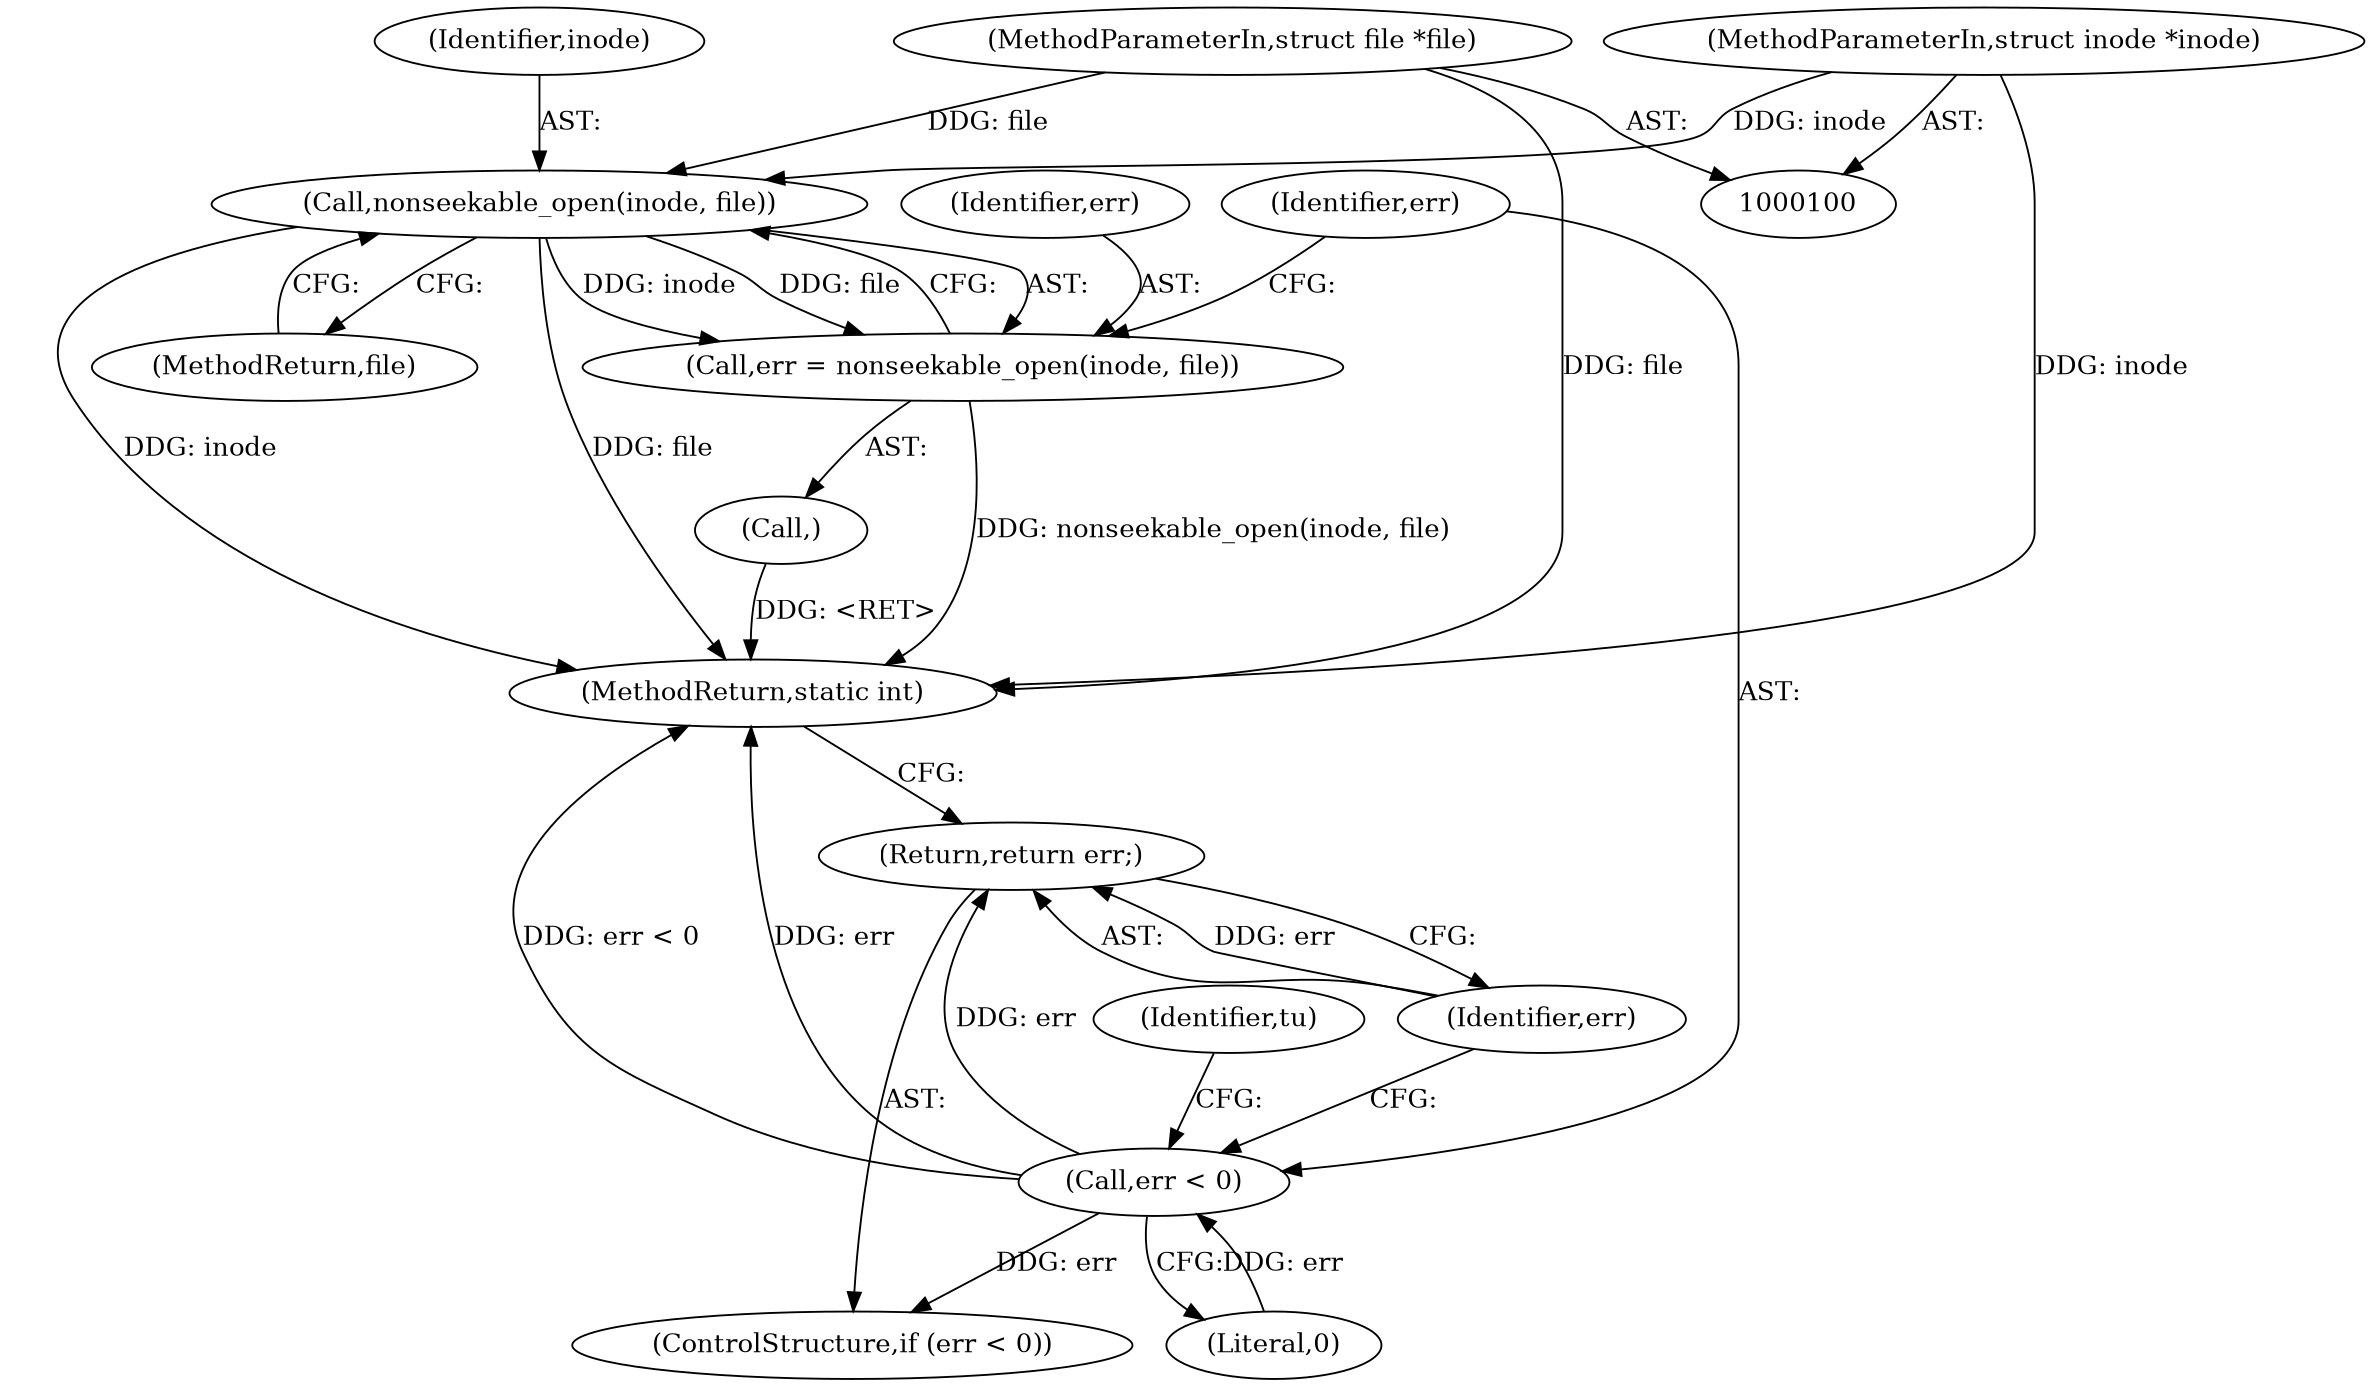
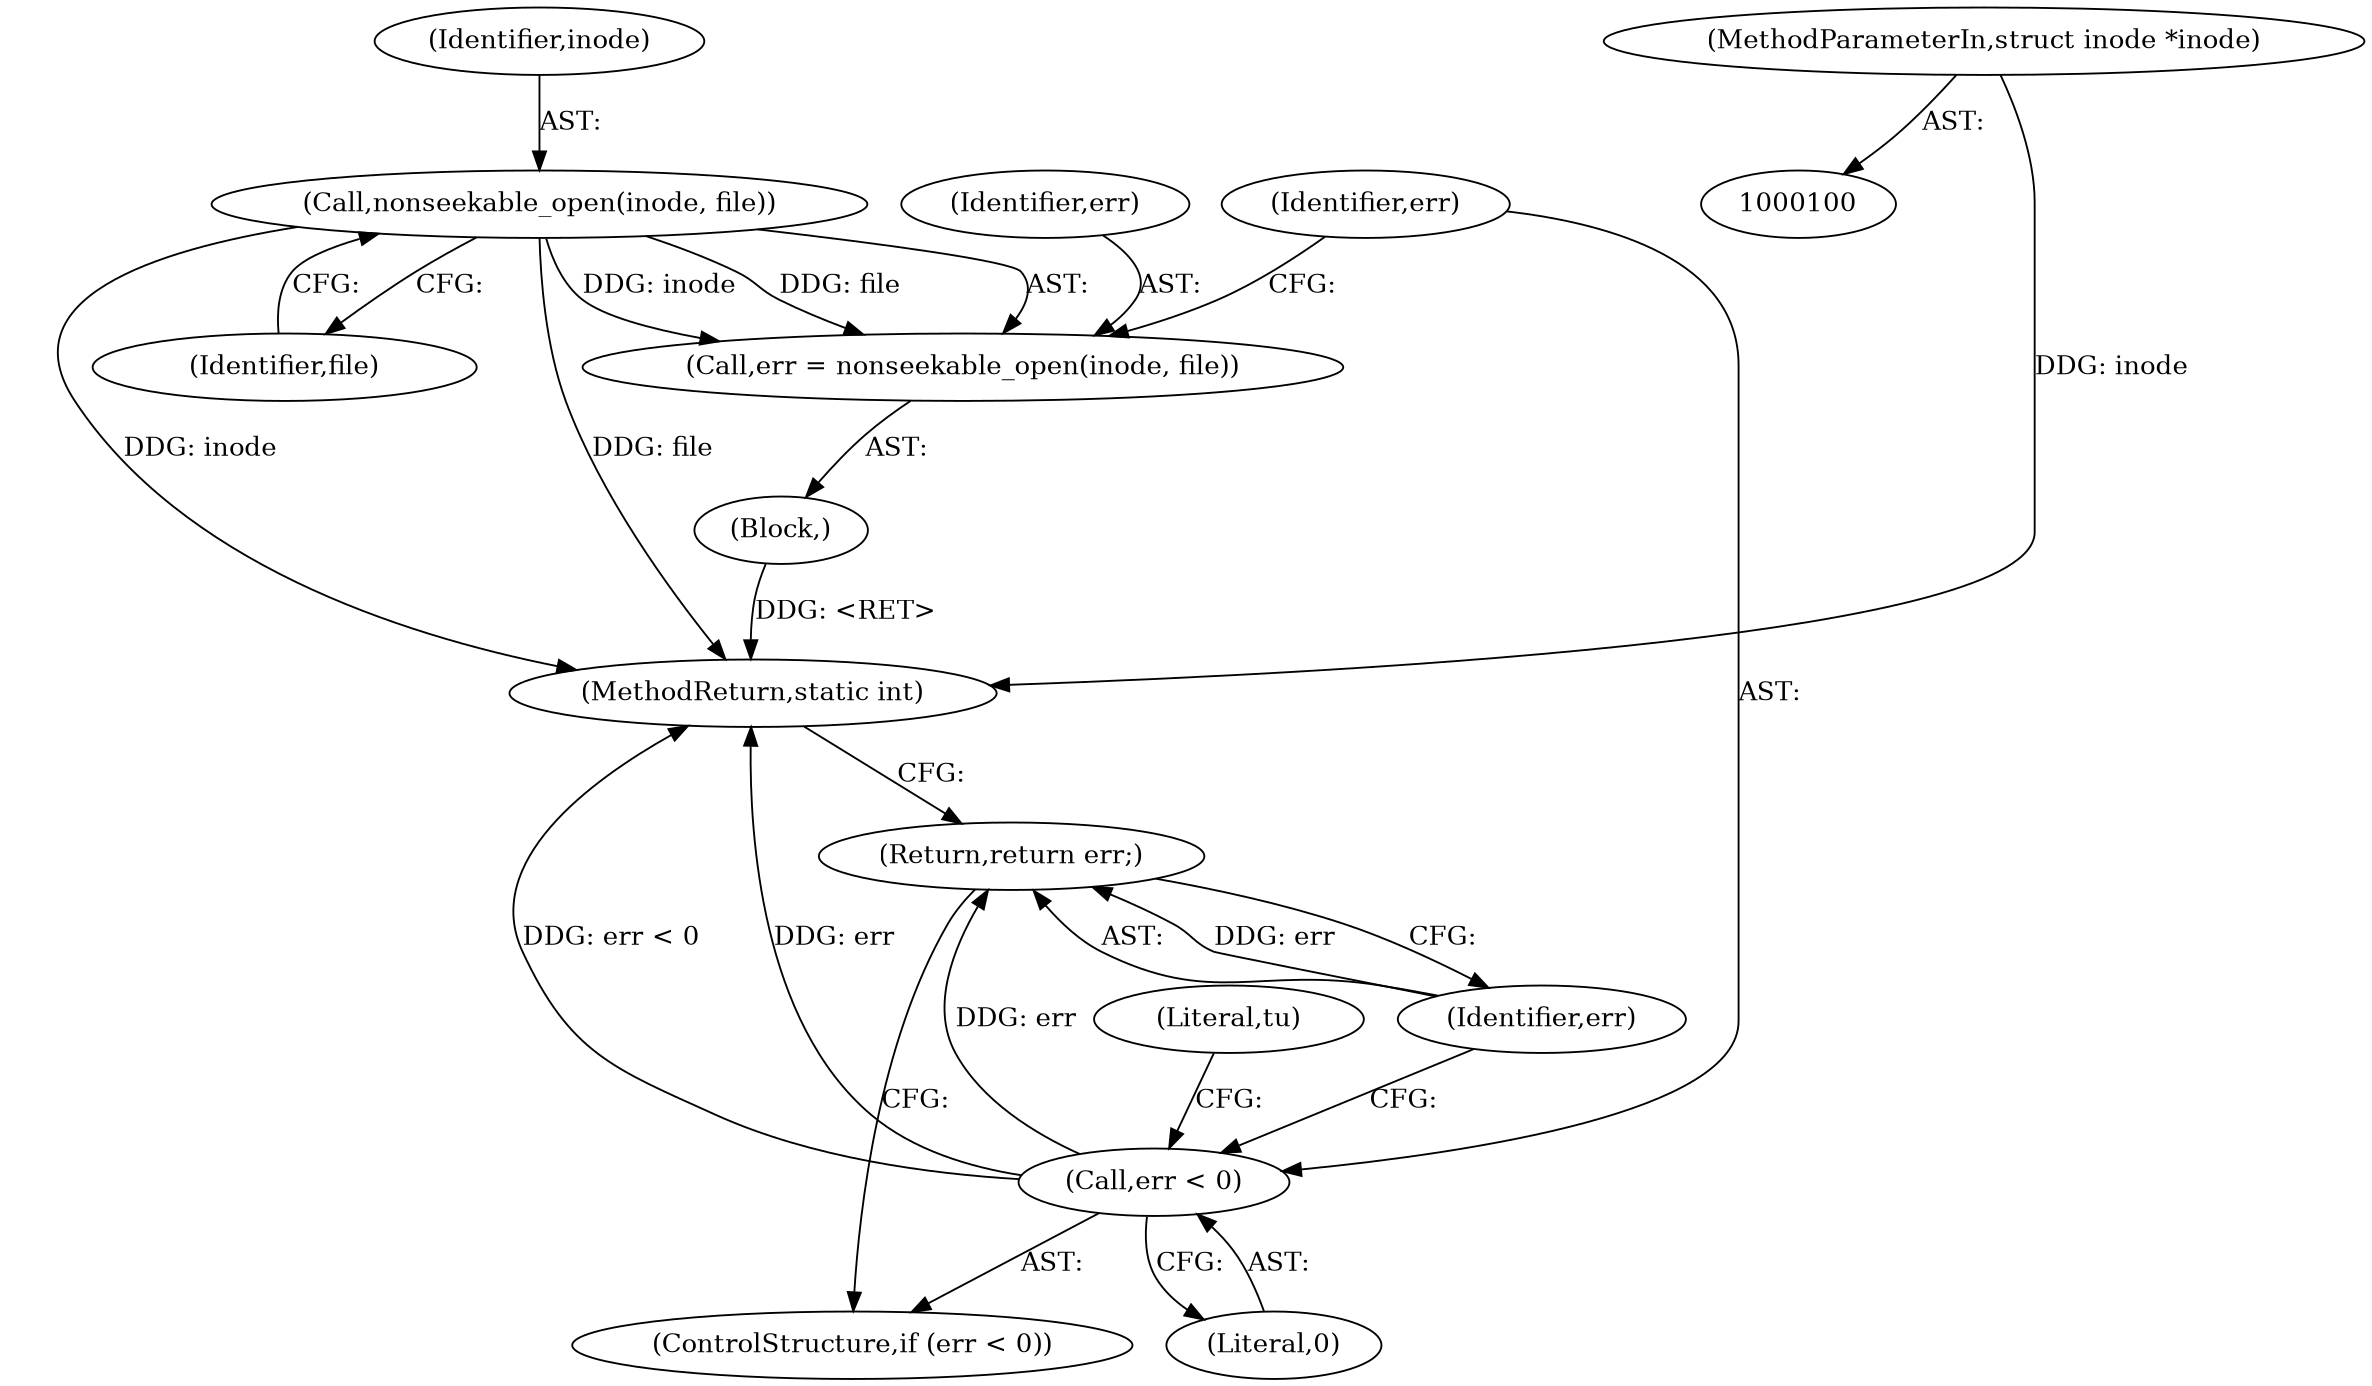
node "(MethodParameterIn,struct file *file)": removed
edge "(MethodParameterIn,struct inode *inode)" -> "(Call,nonseekable_open(inode, file))": removed, label "DDG: inode"
edge "(Call,err = nonseekable_open(inode, file))" -> "(Call,nonseekable_open(inode, file))": removed, label "CFG:"
node "(MethodReturn,file)": label "(MethodReturn,file)" -> "(Identifier,file)"
node "(Call,)": label "(Call,)" -> "(Block,)"
edge "(Call,err = nonseekable_open(inode, file))" -> "(MethodReturn,static int)": removed, label "DDG: nonseekable_open(inode, file)"
node "(Identifier,tu)": label "(Identifier,tu)" -> "(Literal,tu)"
edge "(Return,return err;)" -> "(ControlStructure,if (err < 0))": label "AST: " -> "CFG: "
edge "(Call,err < 0)" -> "(ControlStructure,if (err < 0))": label "DDG: err" -> "AST: "
edge "(Literal,0)" -> "(Call,err < 0)": label "DDG: err" -> "AST: "
